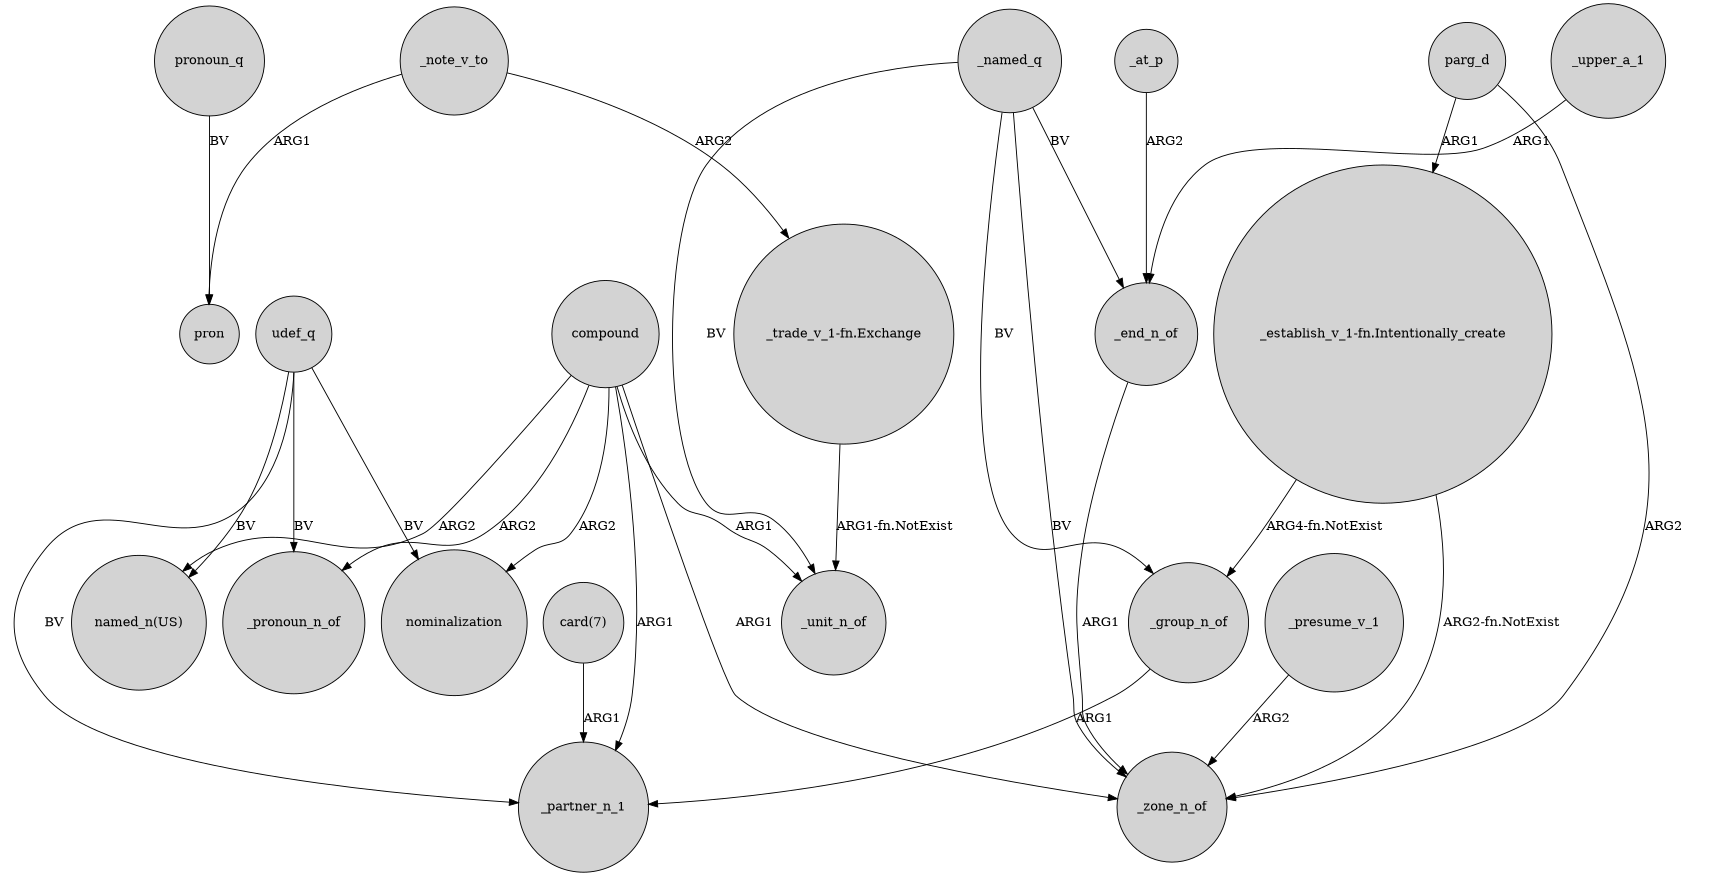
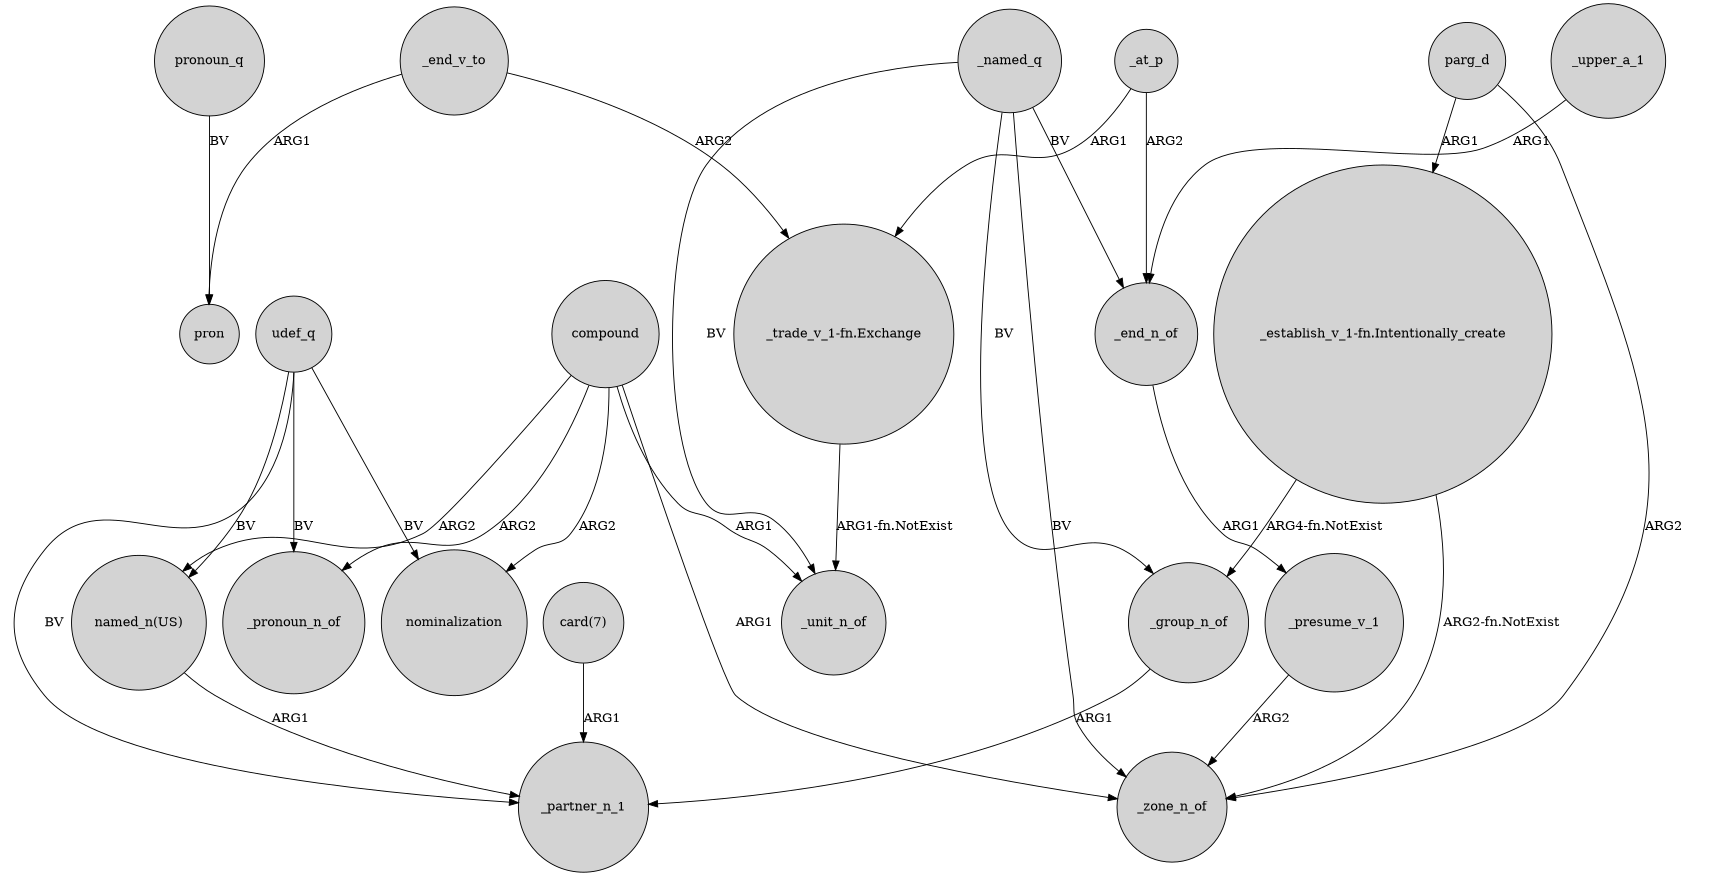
node "_note_v_to": label "_note_v_to" -> "_end_v_to"
edge "_at_p" -> "_trade_v_1-fn.Exchange": added, label "ARG1"
edge "compound" -> "_partner_n_1": now "named_n(US)" -> "_partner_n_1"
edge "_end_n_of" -> "_zone_n_of": now "_end_n_of" -> "_presume_v_1"
